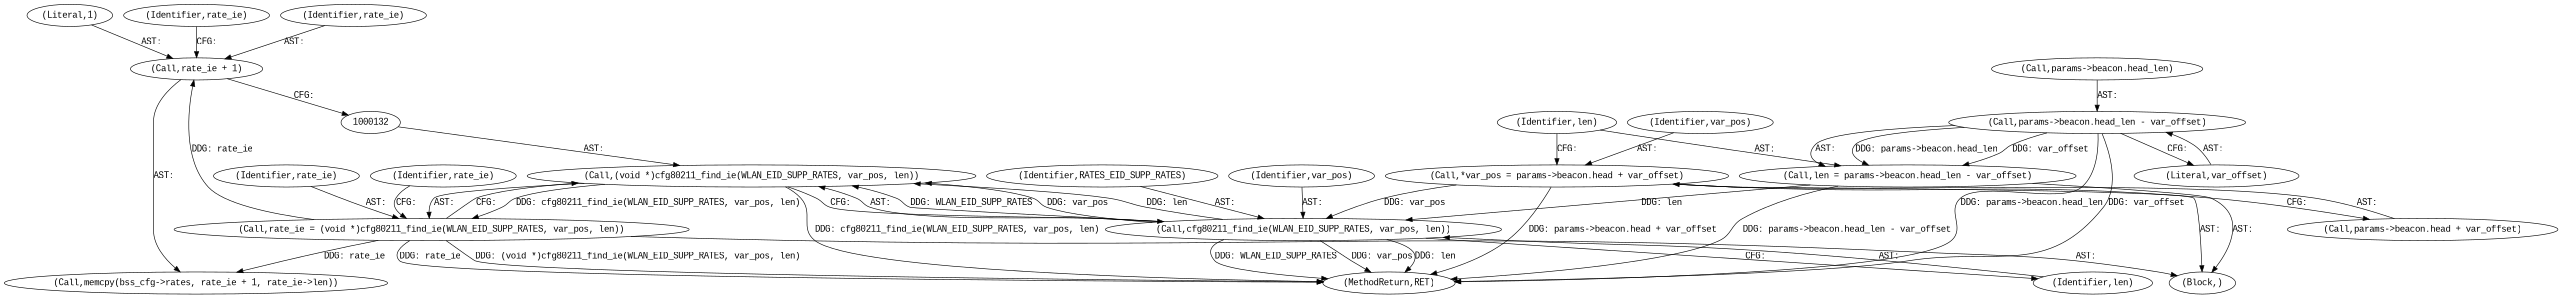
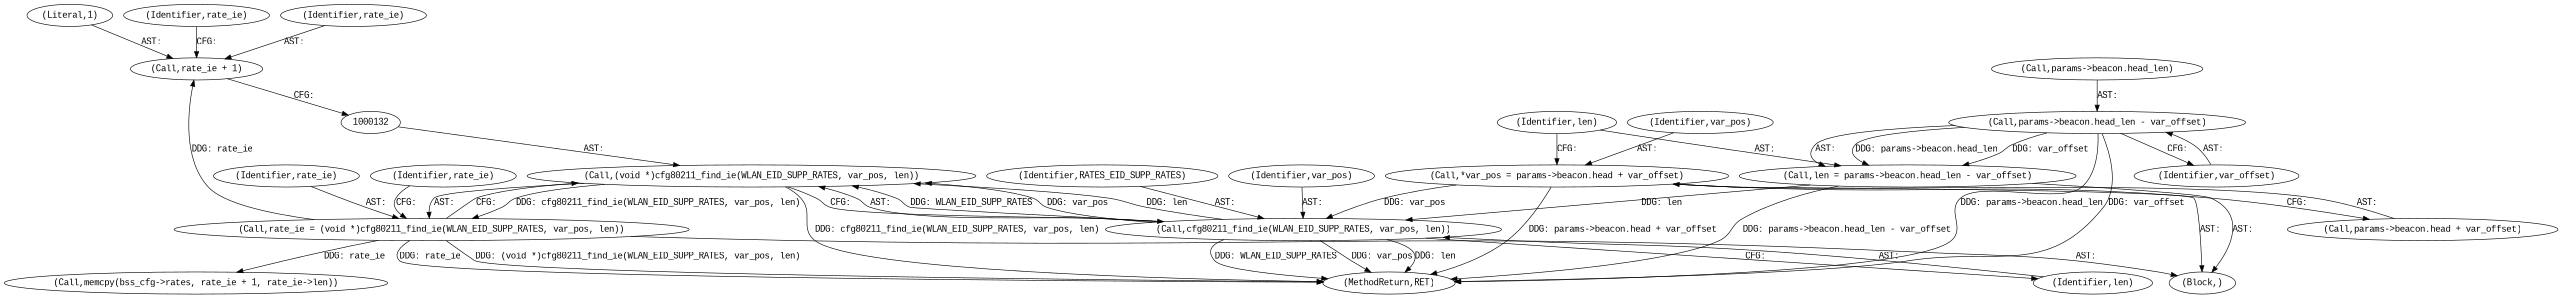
edge "(Call,rate_ie + 1)" -> "(Call,memcpy(bss_cfg->rates, rate_ie + 1, rate_ie->len))": removed, label "AST:"
node "(Literal,var_offset)": label "(Literal,var_offset)" -> "(Identifier,var_offset)"
